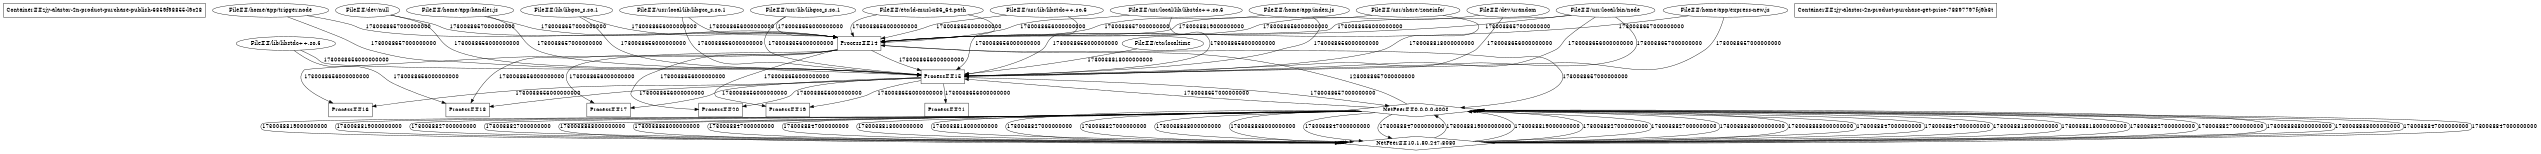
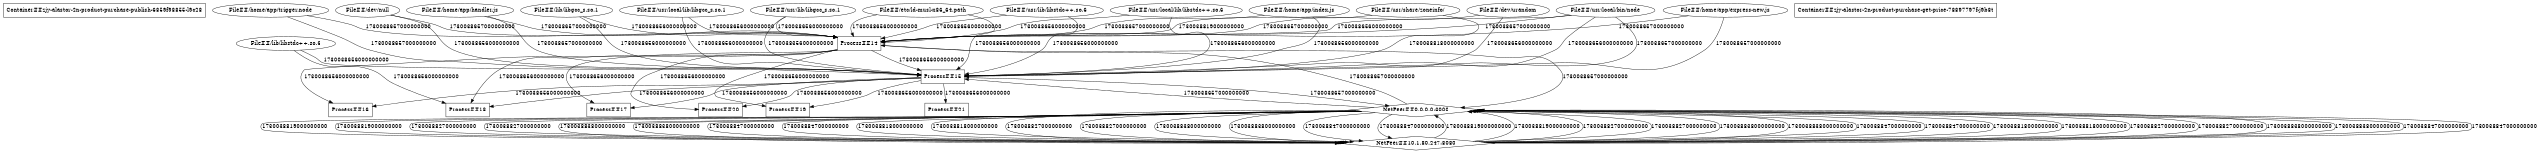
edge "File##/dev/urandom" -> "Process##14": label "1730038656000000000" -> "1730038657000000000"
node "File##/etc/localtime": removed
edge "NetPeer##0.0.0.0:3000" -> "Process##14": label "1230038657000000000" -> "1730038657000000000"
